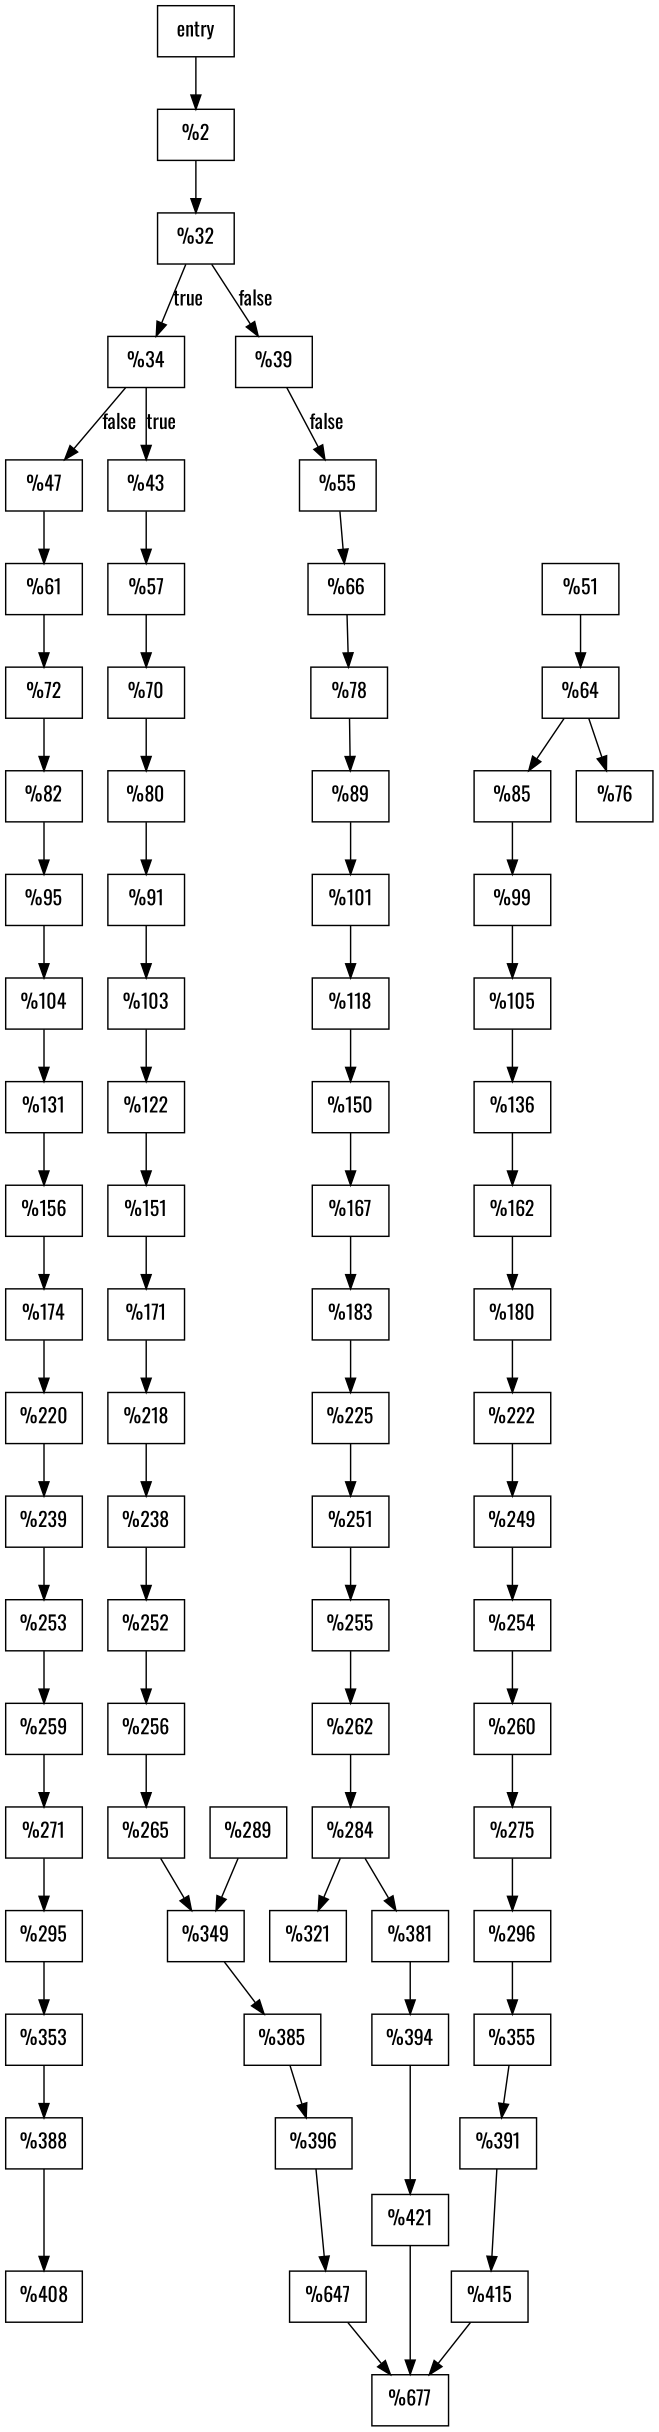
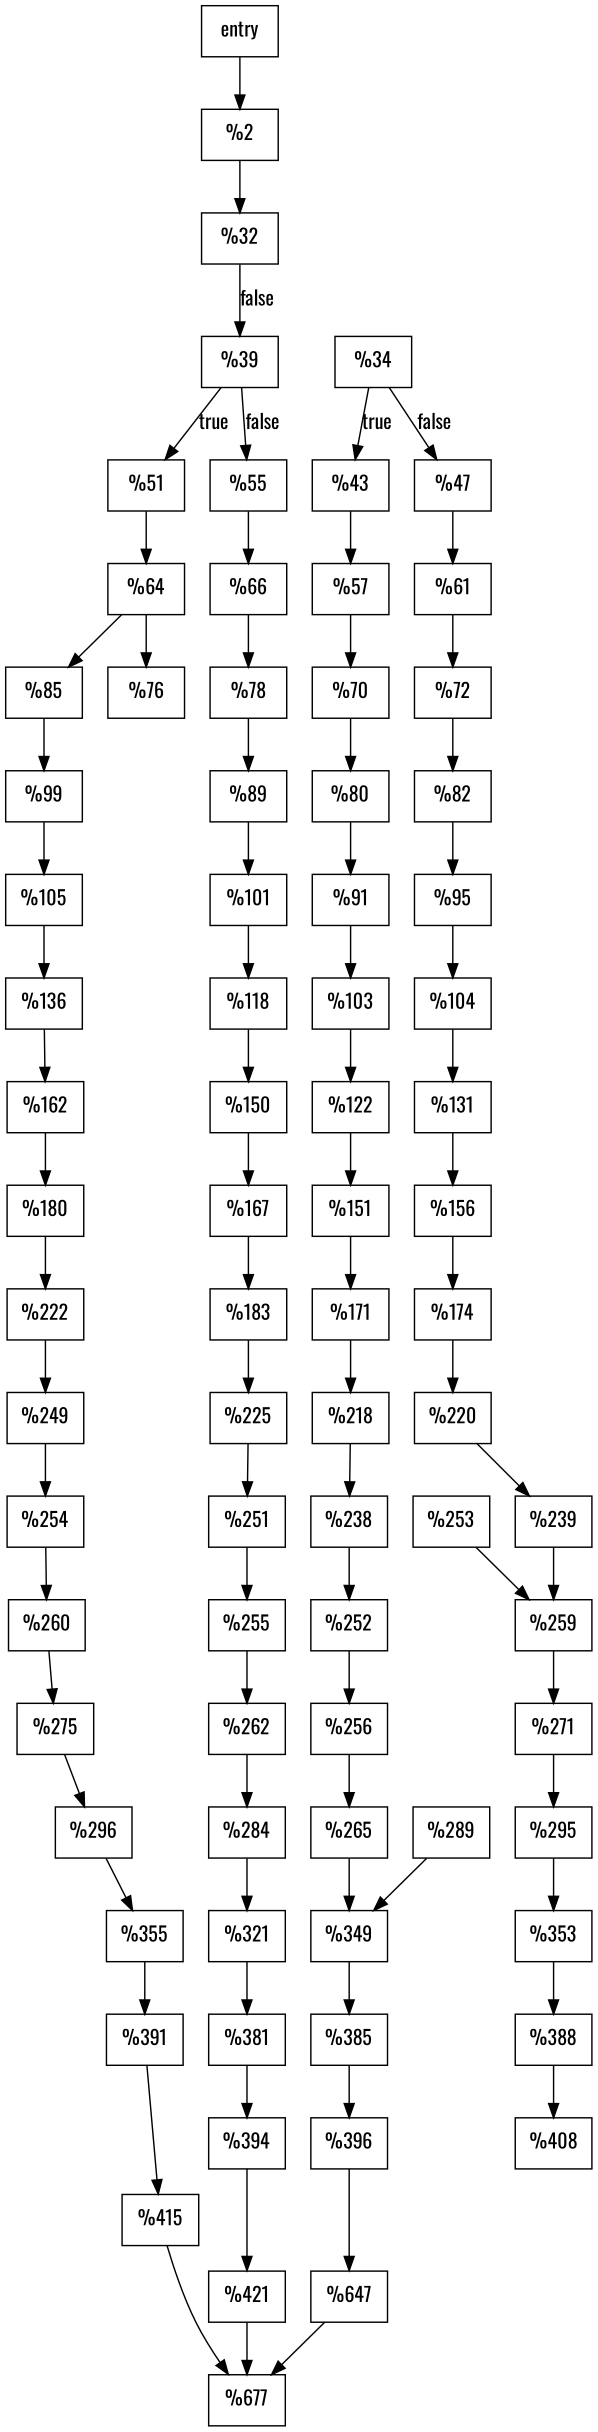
edge "%32" -> "%34": removed, label "true"
edge "%39" -> "%51": added, label "true"
edge "%239" -> "%253": now "%239" -> "%259"
edge "%284" -> "%381": now "%321" -> "%381"
